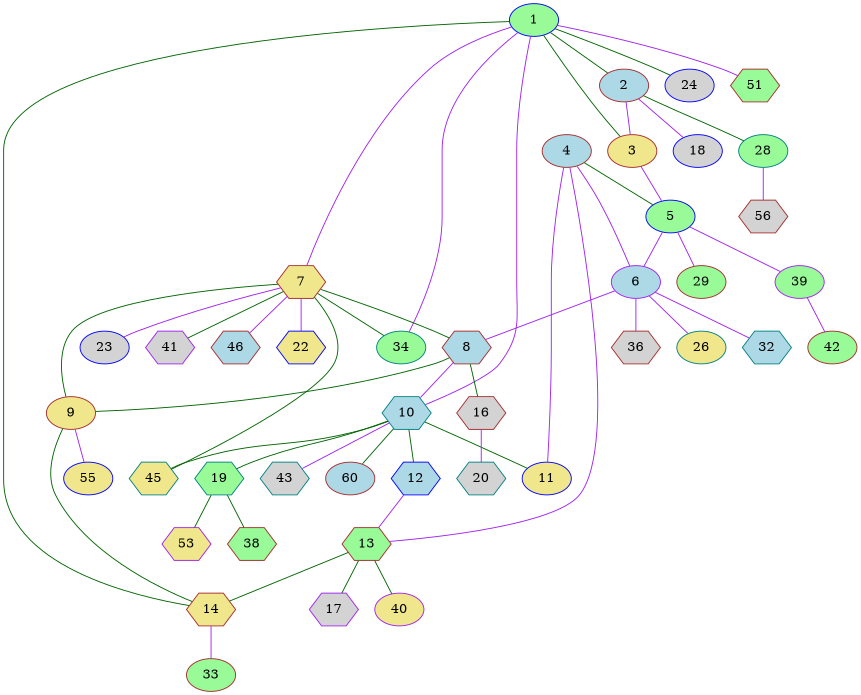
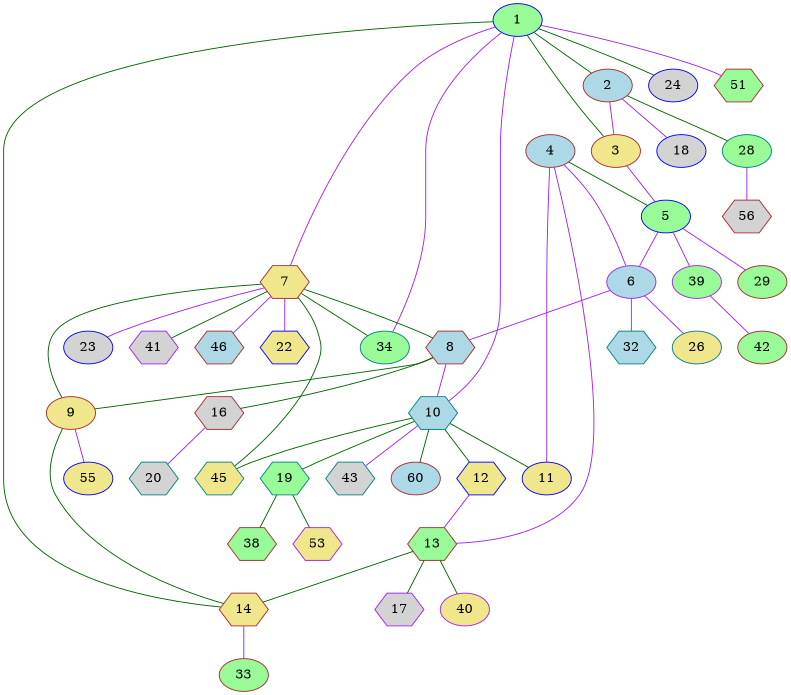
node "36": removed
node "12": fillcolor lightblue -> khaki
